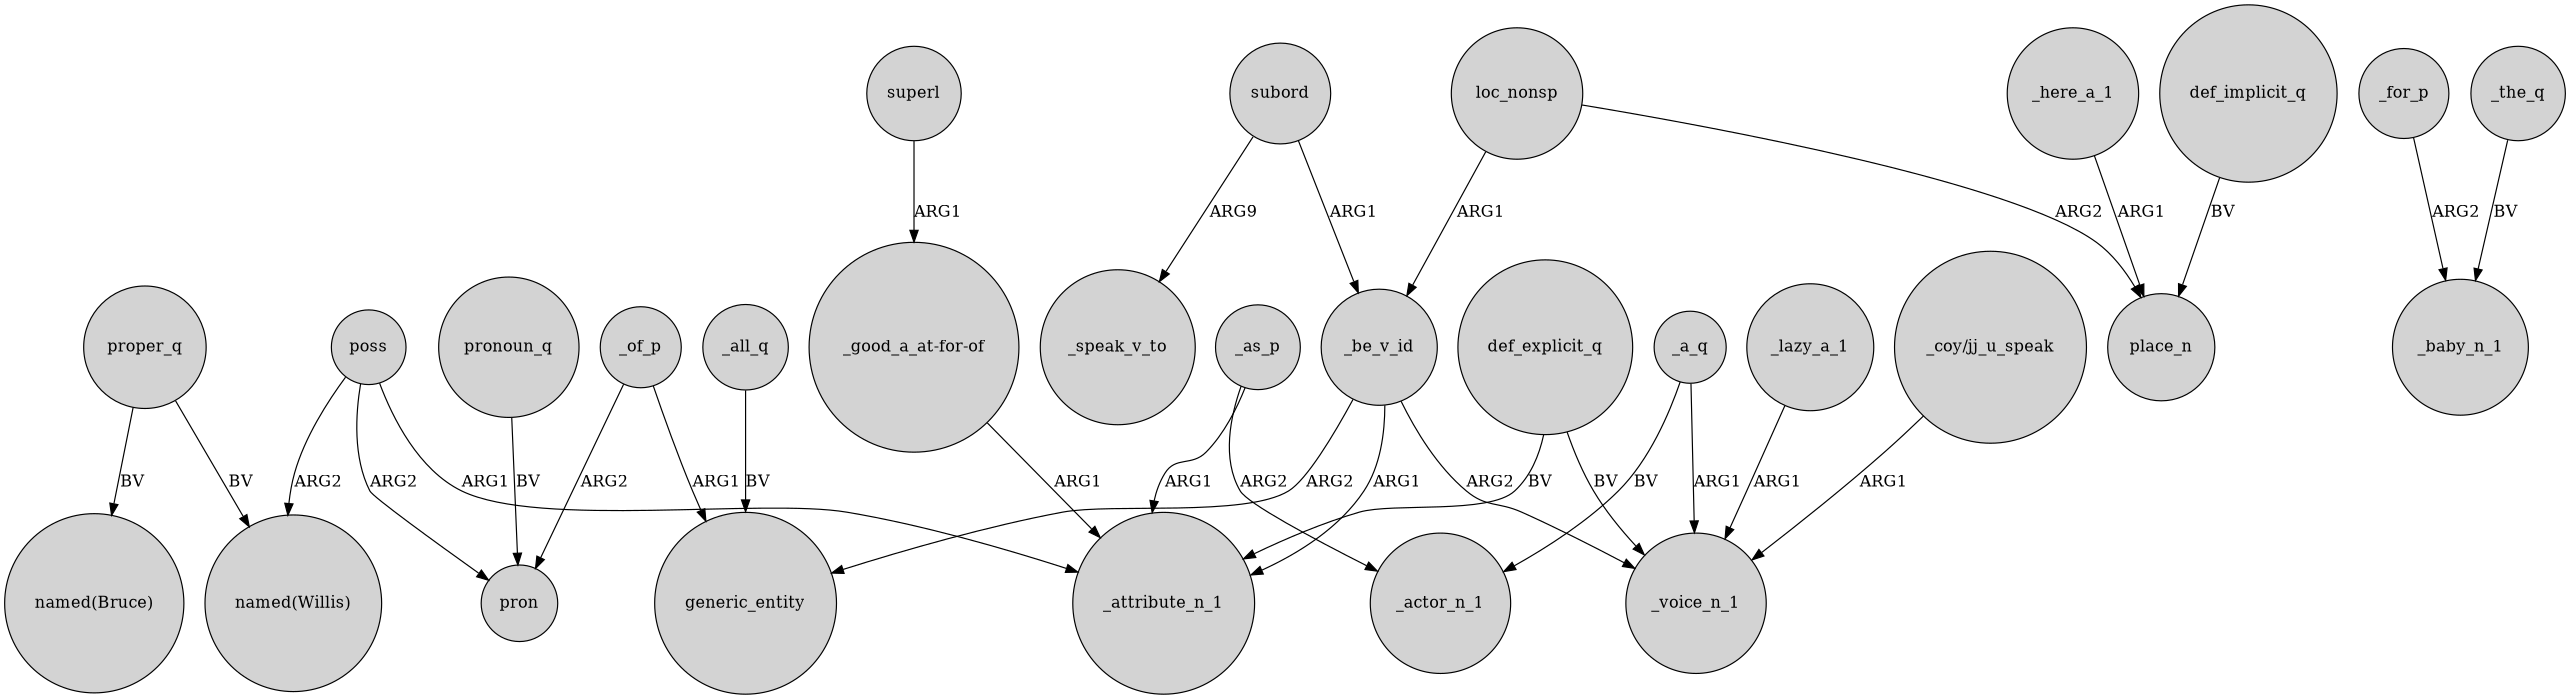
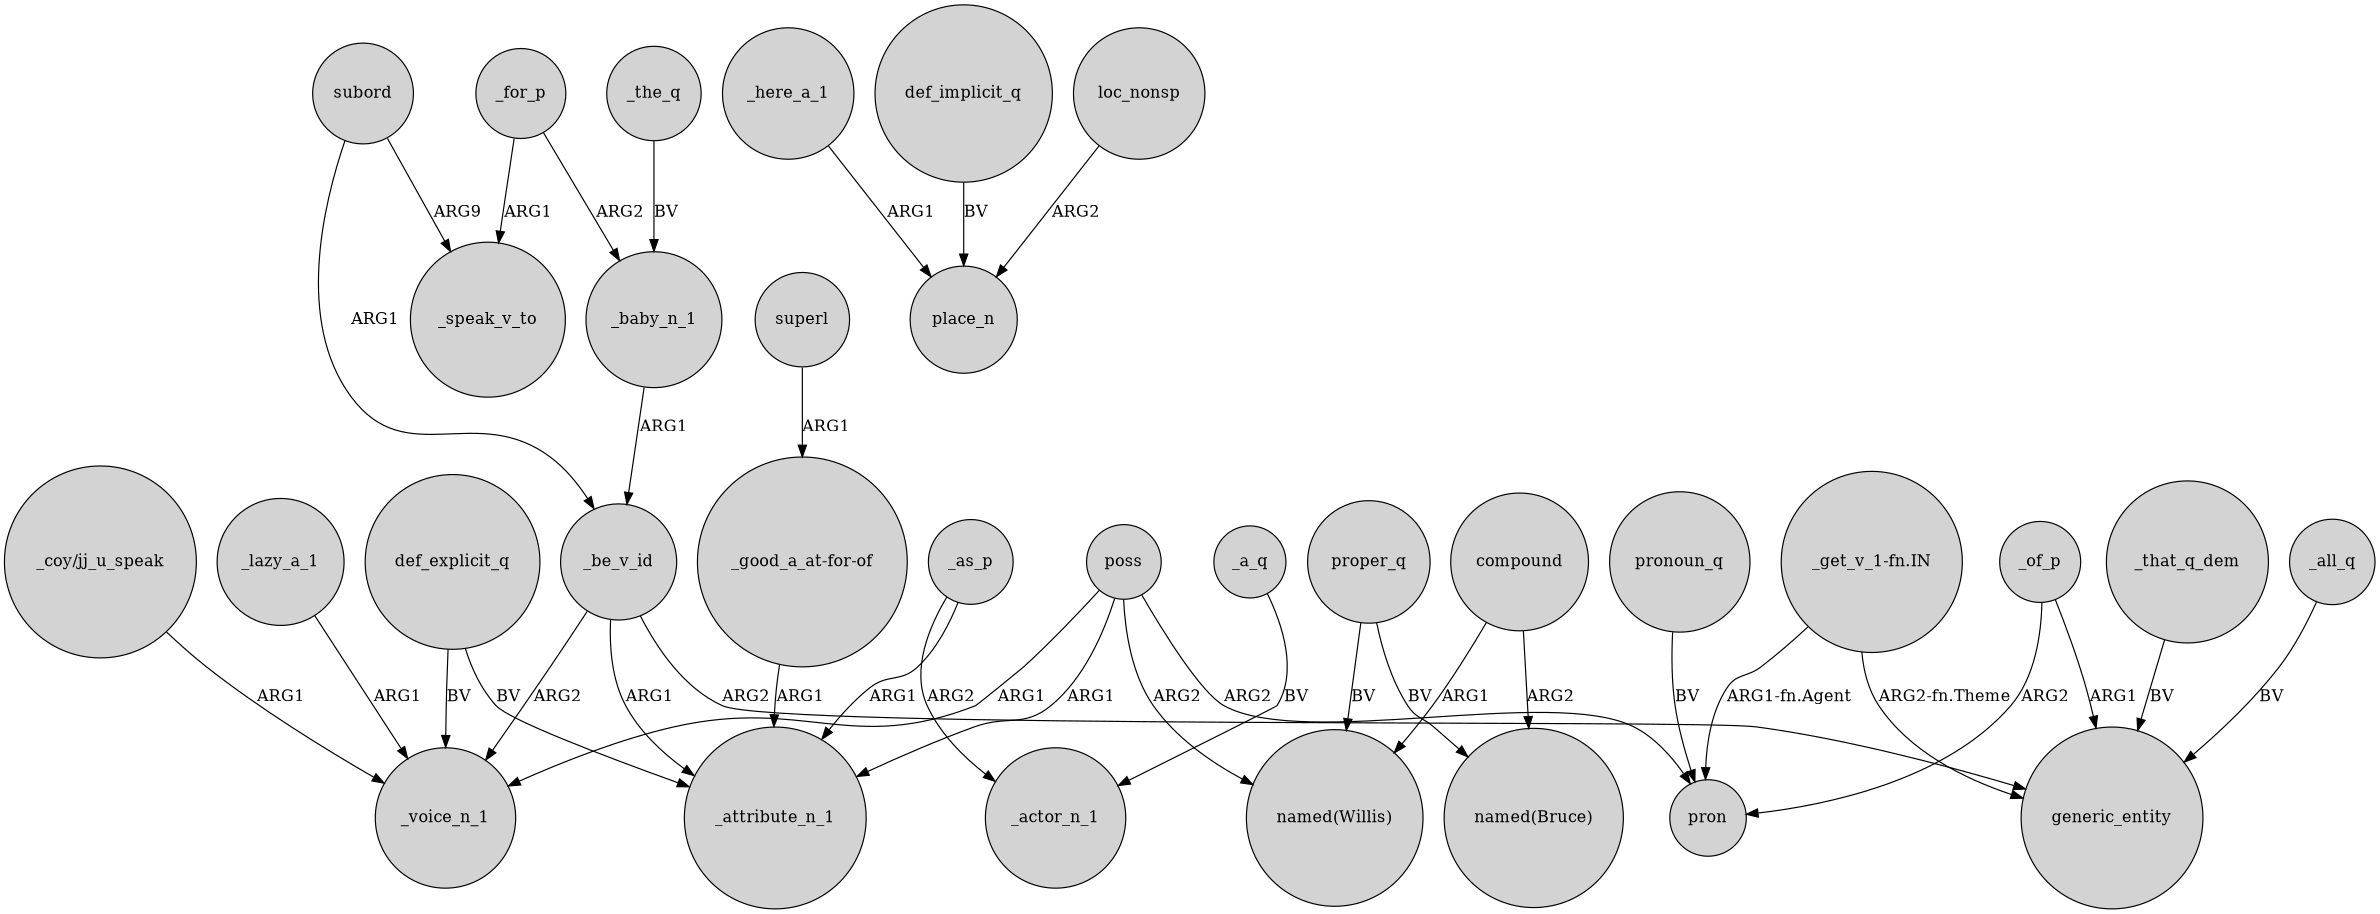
edge "_for_p" -> "_speak_v_to": added, label "ARG1"
edge "loc_nonsp" -> "_be_v_id": now "_baby_n_1" -> "_be_v_id"
edge "_a_q" -> "_voice_n_1": now "poss" -> "_voice_n_1"
node "compound": added
node "_get_v_1-fn.IN": added
node "_that_q_dem": added
